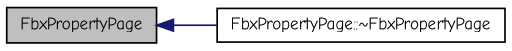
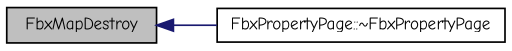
node "FbxPropertyPage": label "FbxPropertyPage" -> "FbxMapDestroy"
